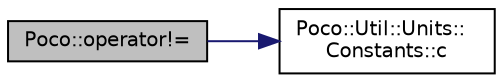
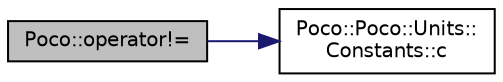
node "Poco::Util::Units:: Constants::c": label "Poco::Util::Units:: Constants::c" -> "Poco::Poco::Units:: Constants::c"
